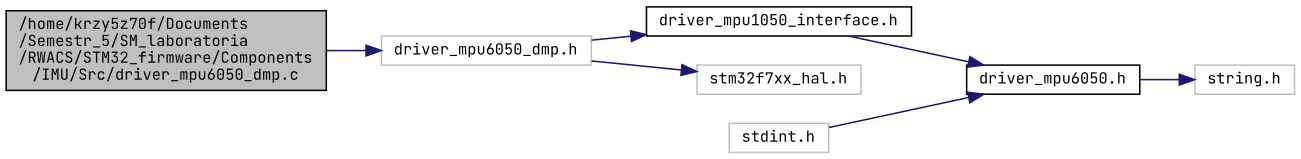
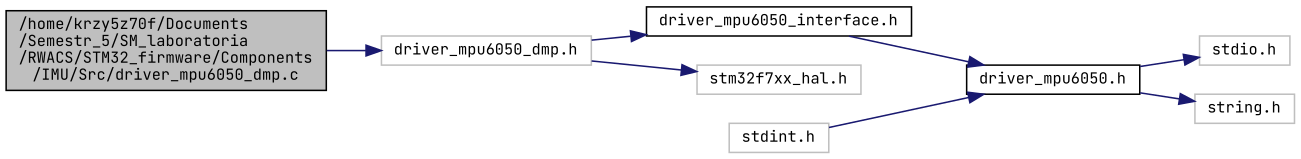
node "driver_mpu1050_interface.h": label "driver_mpu1050_interface.h" -> "driver_mpu6050_interface.h"
node "stdio.h": added
